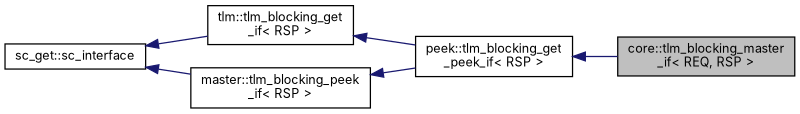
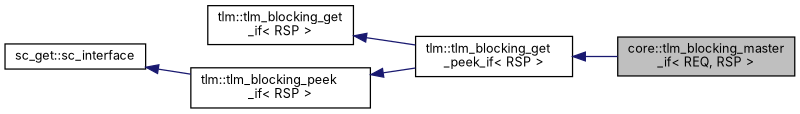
edge "tlm::tlm_blocking_get _if< RSP >" -> "sc_get::sc_interface": removed
node "peek::tlm_blocking_get _peek_if< RSP >": label "peek::tlm_blocking_get _peek_if< RSP >" -> "tlm::tlm_blocking_get _peek_if< RSP >"
node "master::tlm_blocking_peek _if< RSP >": label "master::tlm_blocking_peek _if< RSP >" -> "tlm::tlm_blocking_peek _if< RSP >"
